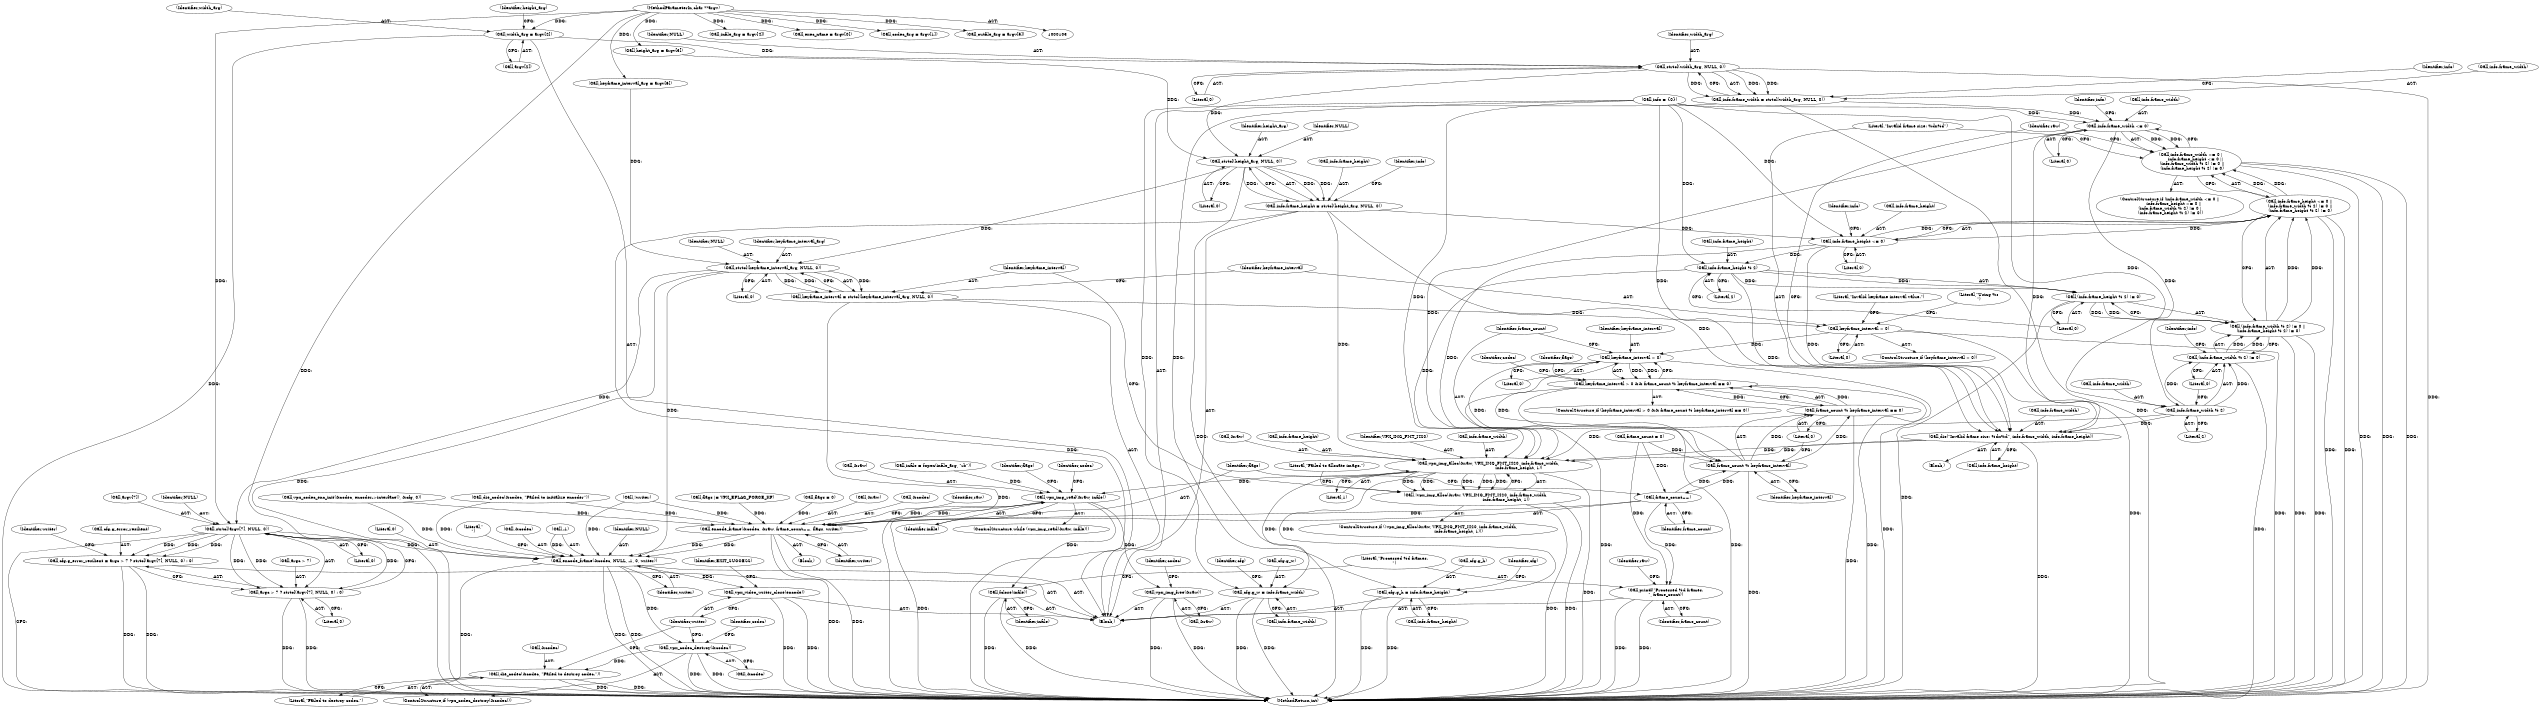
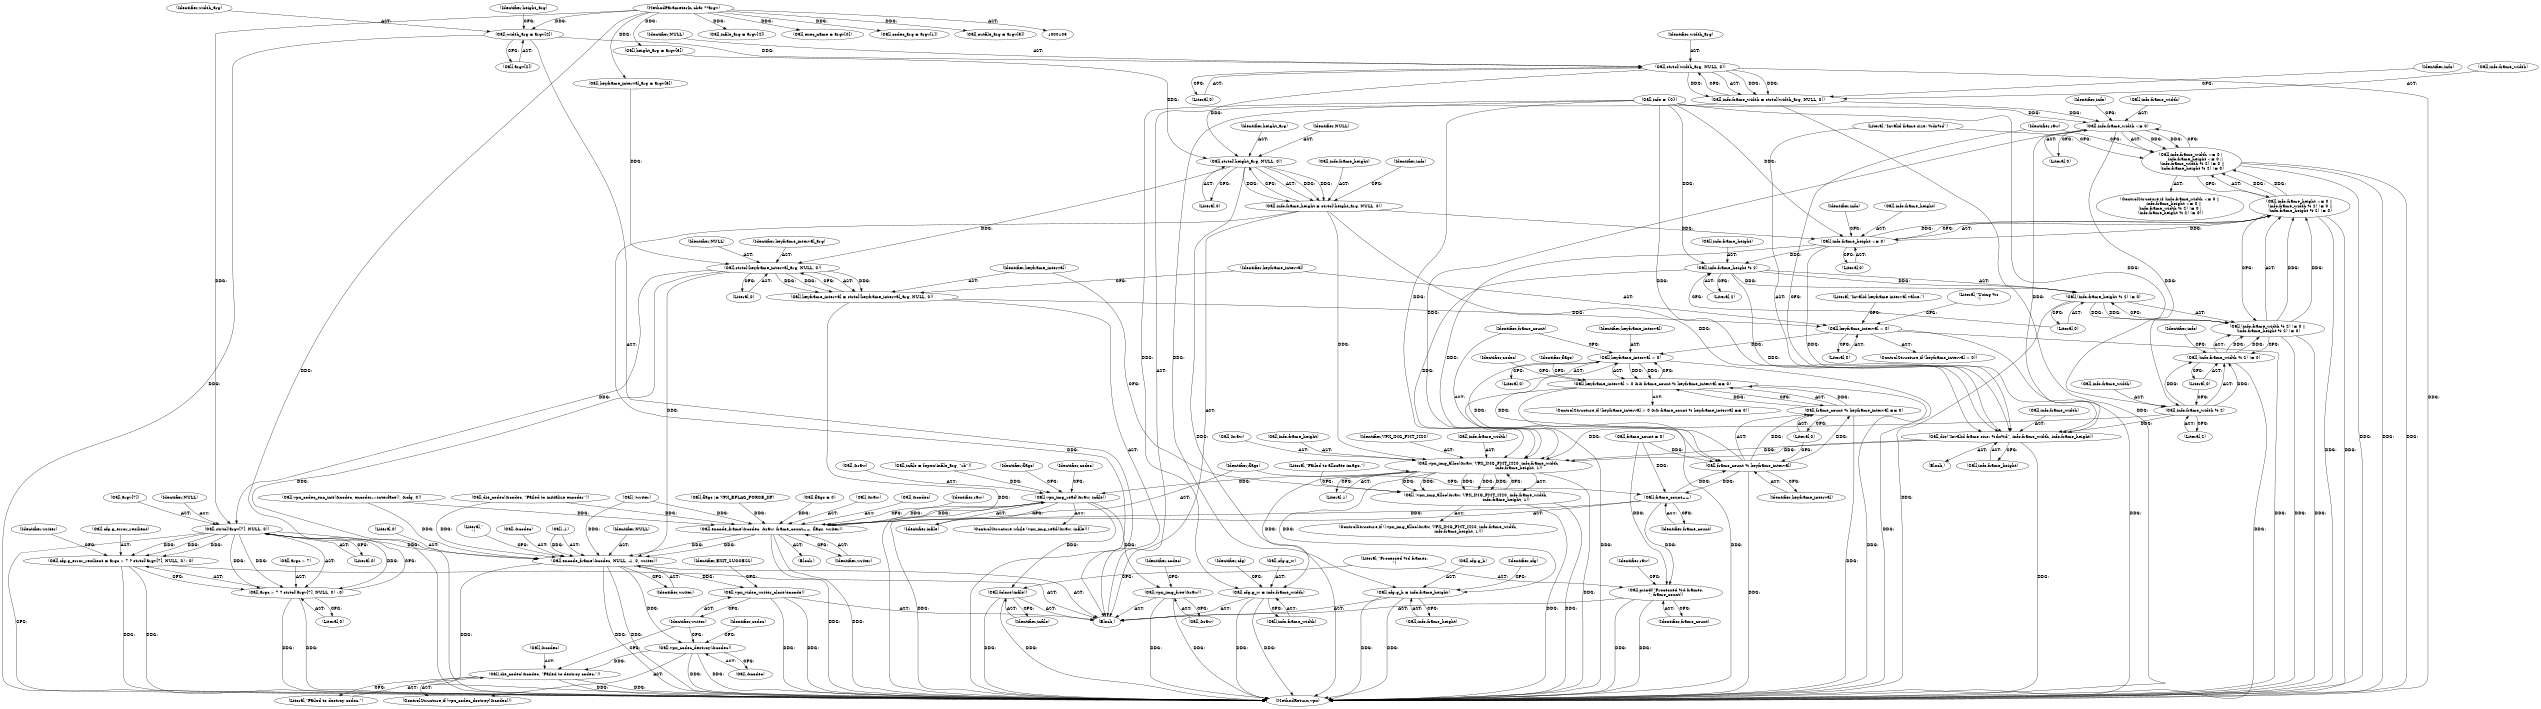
node "(MethodReturn,int)": label "(MethodReturn,int)" -> "(MethodReturn,vpx)"
